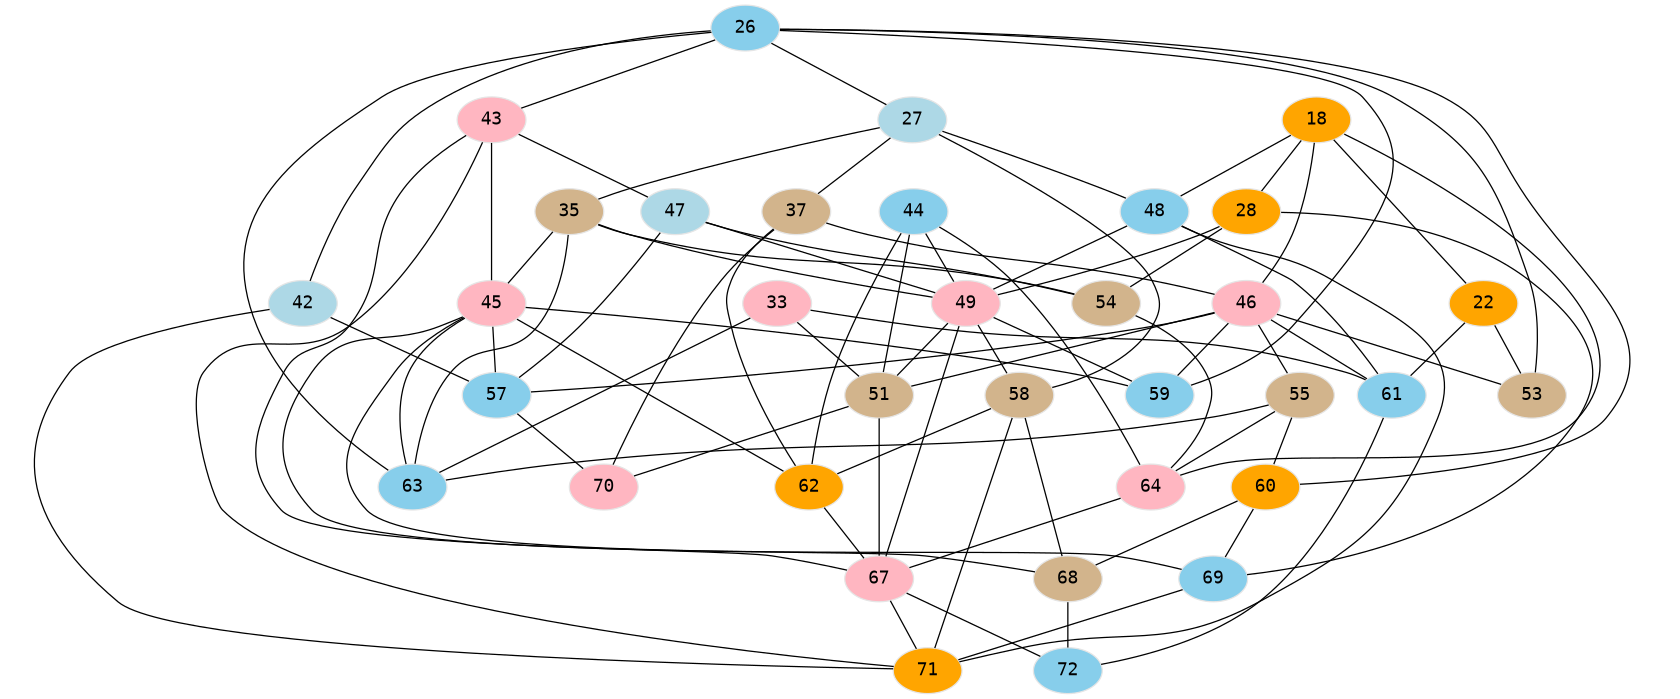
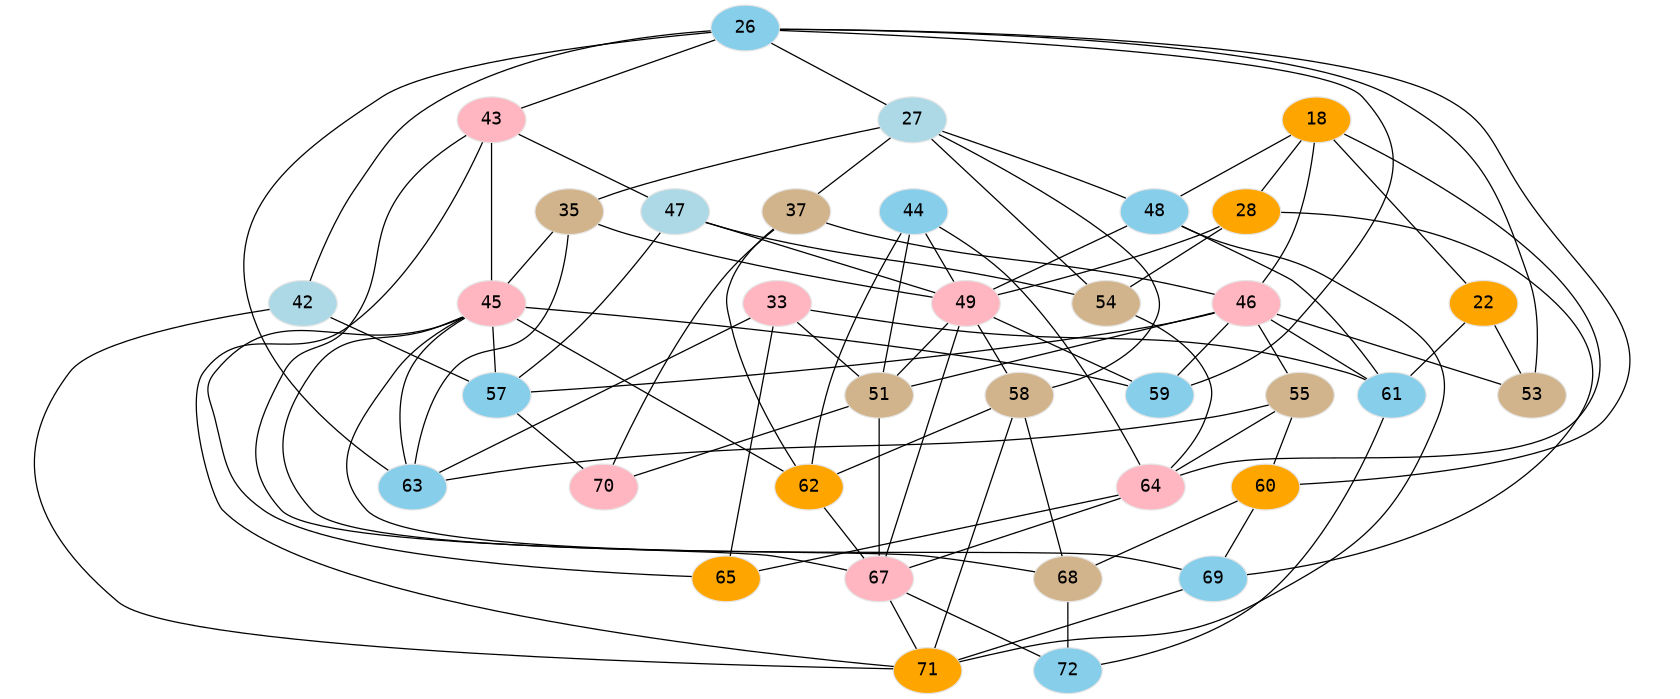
edge "35" -- "54": now "27" -- "54"
node "65": added
